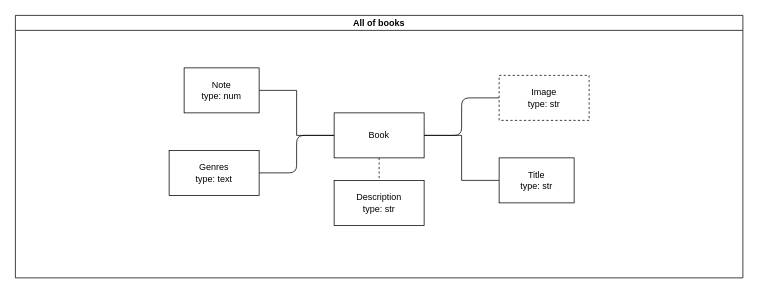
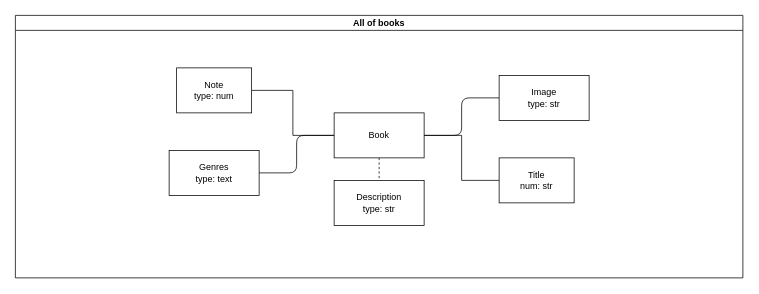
node "Note type: num": moved (222, 90) -> (214, 90)
node "Image type: str": style dashed -> solid
node "Title type: str": label "Title type: str" -> "Title num: str"
